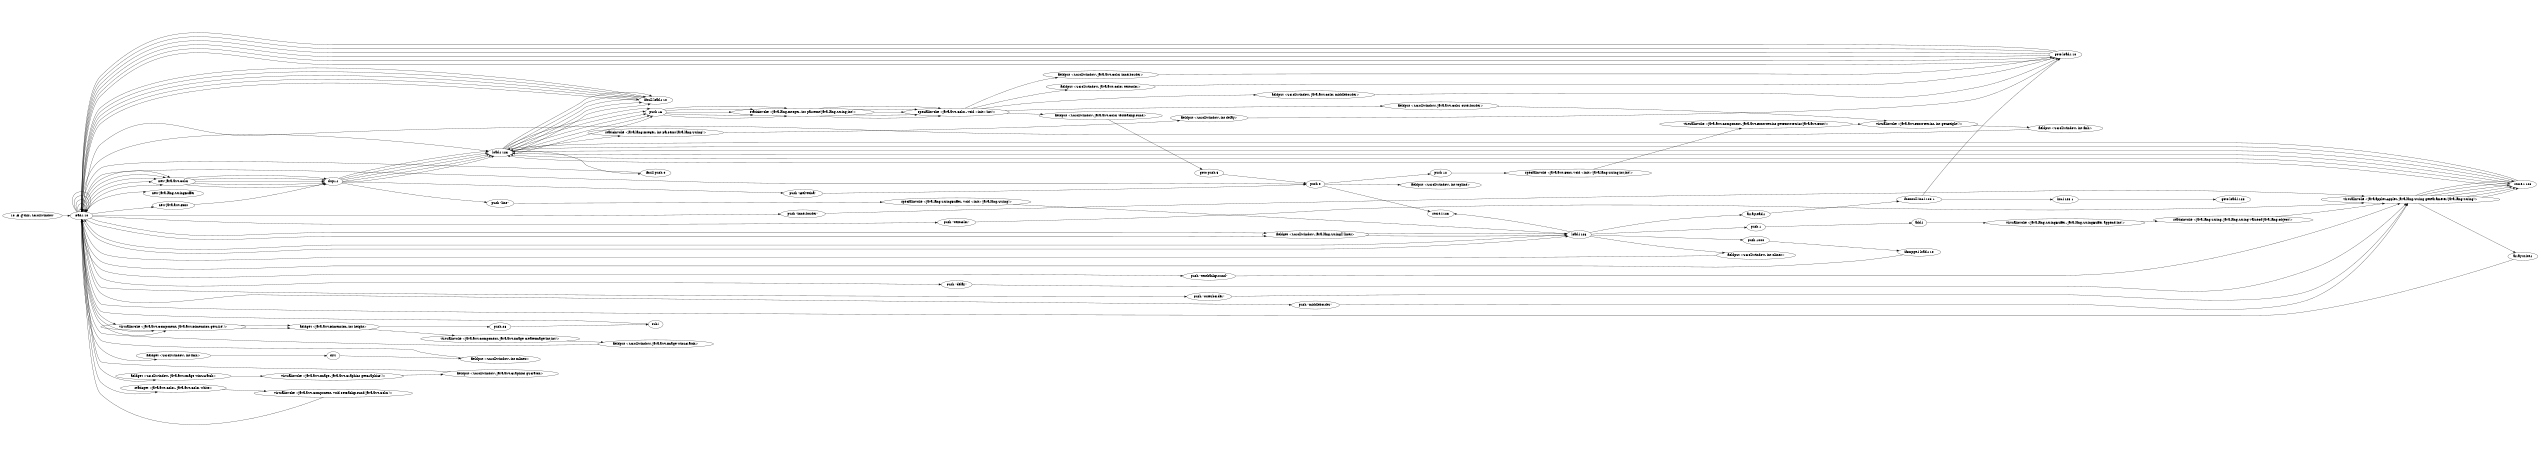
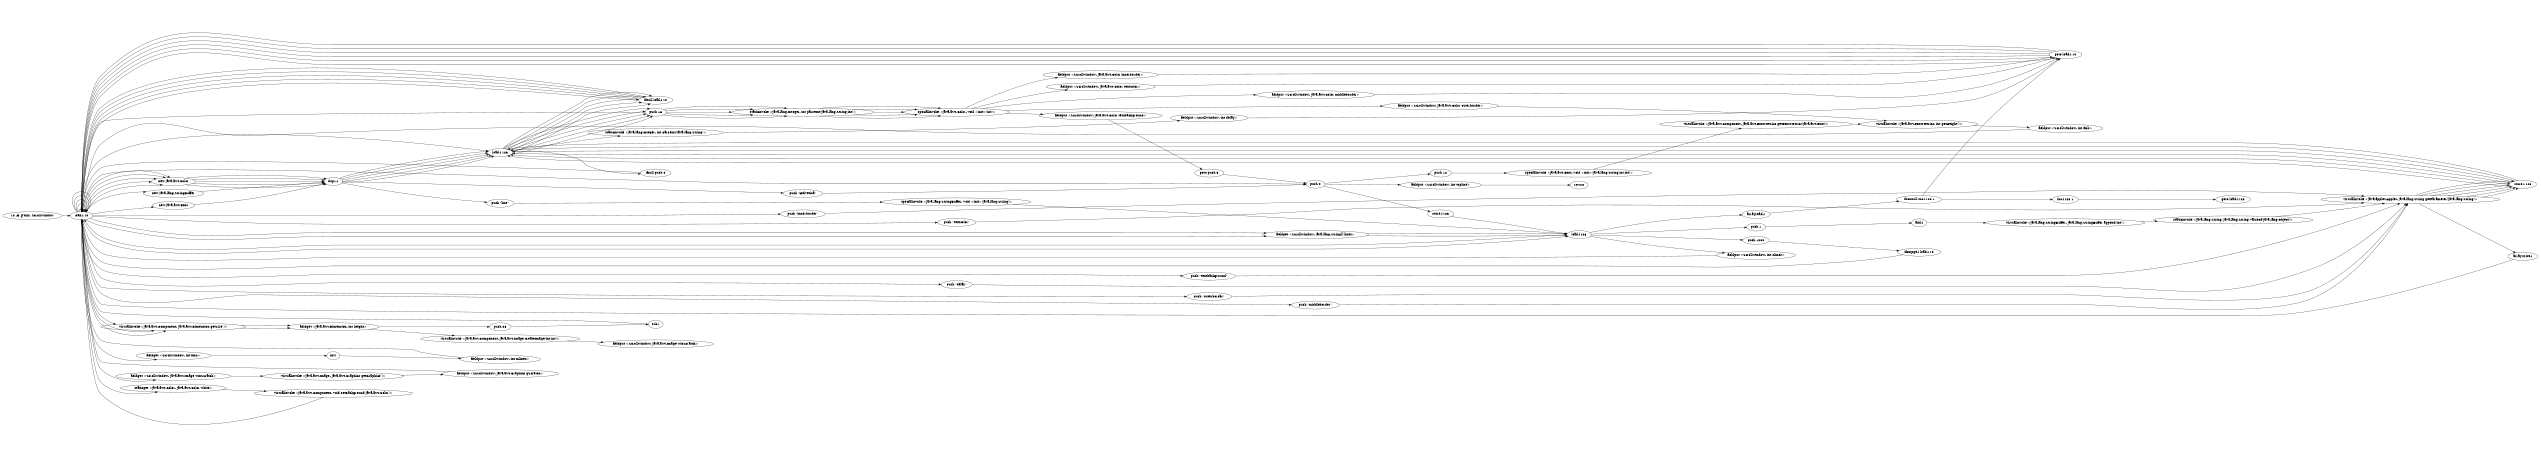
node "return": added
edge "new java.lang.StringBuffer" -> "dup1.r": added
edge "load.i r23" -> "store.i r23": reversed
edge "fieldput <ScrollWindow: java.awt.Image winScratch>" -> "load.r r0": now "push 16" -> "load.r r0"
